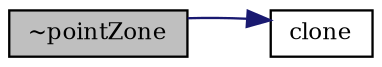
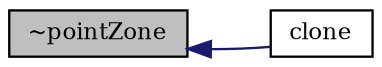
edge "~pointZone" -> "clone": reversed
